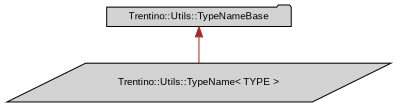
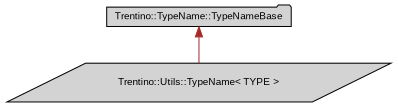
node "Trentino::Utils::TypeNameBase": label "Trentino::Utils::TypeNameBase" -> "Trentino::TypeName::TypeNameBase"
